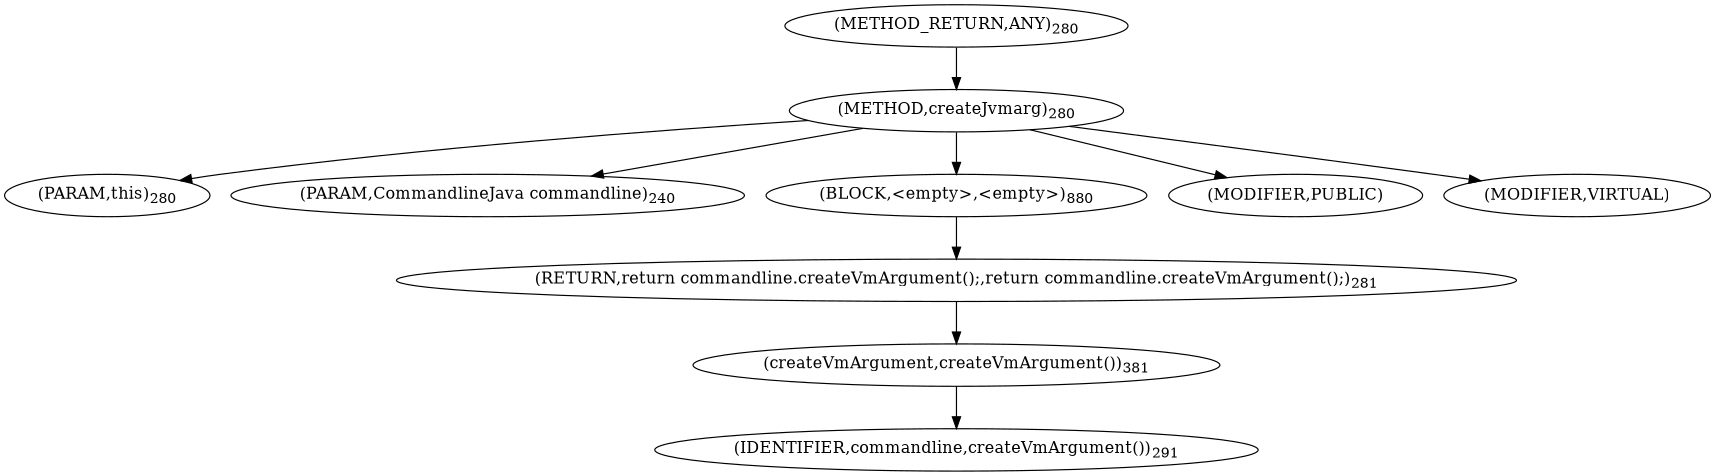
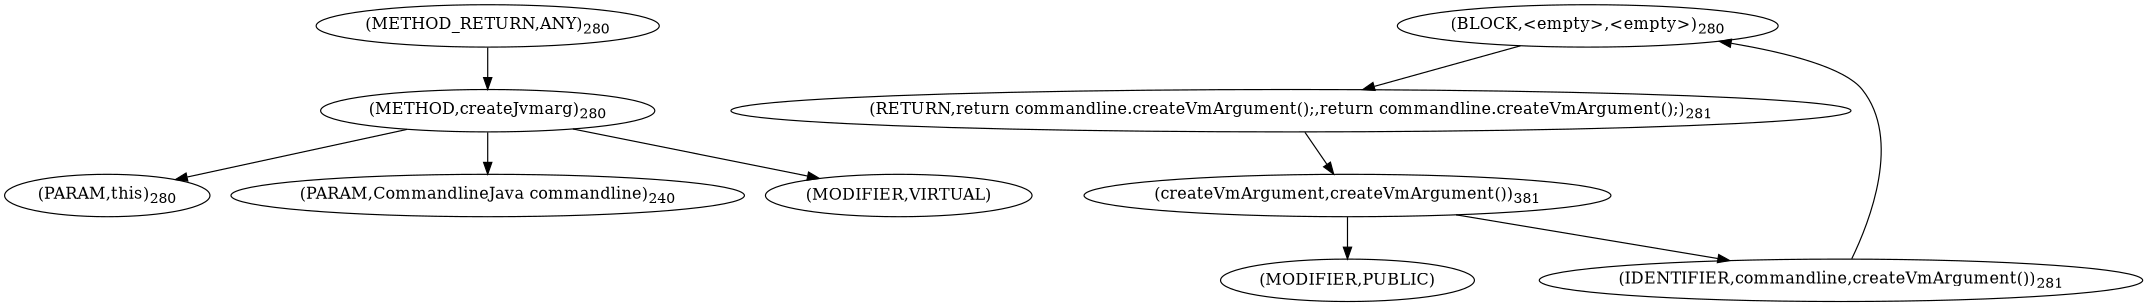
edge "(METHOD,createJvmarg)" -> "(BLOCK,<empty>,<empty>)": now "(IDENTIFIER,commandline,createVmArgument())" -> "(BLOCK,<empty>,<empty>)"
edge "(METHOD,createJvmarg)" -> "(MODIFIER,PUBLIC)": now "(createVmArgument,createVmArgument())" -> "(MODIFIER,PUBLIC)"
node "(BLOCK,<empty>,<empty>)": text "880" -> "280"
node "(IDENTIFIER,commandline,createVmArgument())": text "291" -> "281"
